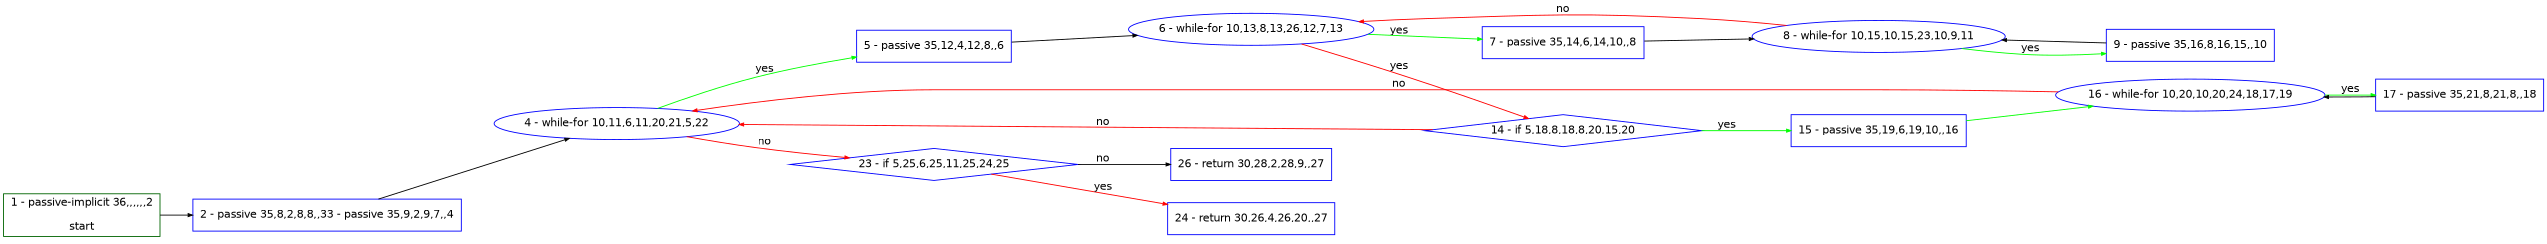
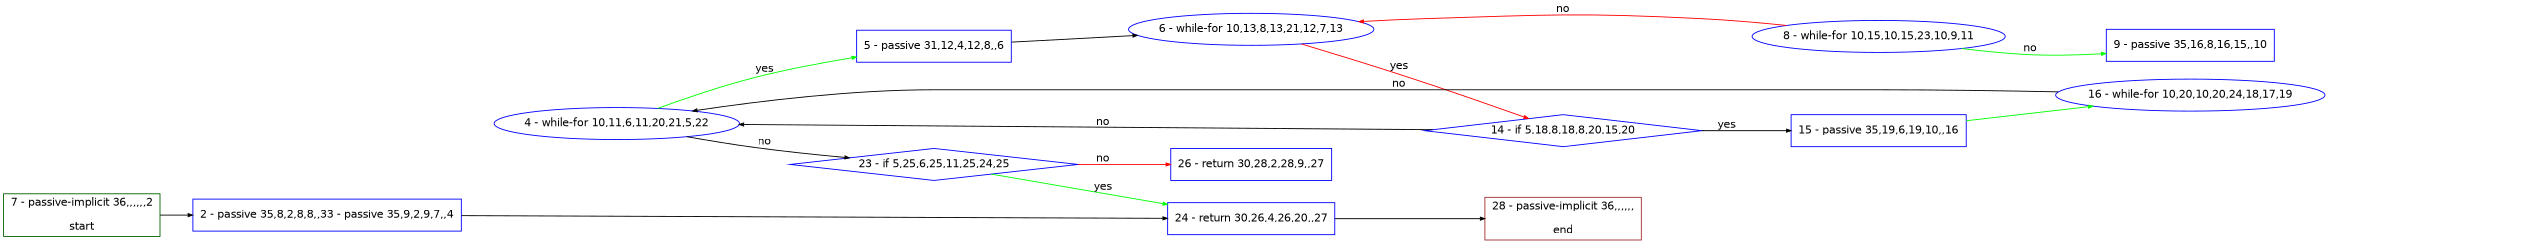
node "6 - while-for 10,13,8,13,26,12,7,13": label "6 - while-for 10,13,8,13,26,12,7,13" -> "6 - while-for 10,13,8,13,21,12,7,13"
edge "9 - passive 35,16,8,16,15,,10" -> "8 - while-for 10,15,10,15,23,10,9,11": removed
node "7 - passive 35,14,6,14,10,,8": removed
node "5 - passive 35,12,4,12,8,,6": label "5 - passive 35,12,4,12,8,,6" -> "5 - passive 31,12,4,12,8,,6"
edge "8 - while-for 10,15,10,15,23,10,9,11" -> "9 - passive 35,16,8,16,15,,10": label "yes" -> "no"
edge "16 - while-for 10,20,10,20,24,18,17,19" -> "4 - while-for 10,11,6,11,20,21,5,22": color #ff0000 -> #000000
node "17 - passive 35,21,8,21,8,,18": removed
edge "14 - if 5,18,8,18,8,20,15,20" -> "4 - while-for 10,11,6,11,20,21,5,22": color #ff0000 -> #000000
edge "14 - if 5,18,8,18,8,20,15,20" -> "15 - passive 35,19,6,19,10,,16": color #00ff00 -> #000000
edge "4 - while-for 10,11,6,11,20,21,5,22" -> "23 - if 5,25,6,25,11,25,24,25": color #ff0000 -> #000000
edge "23 - if 5,25,6,25,11,25,24,25" -> "26 - return 30,28,2,28,9,,27": color #000000 -> #ff0000
edge "2 - passive 35,8,2,8,8,,33 - passive 35,9,2,9,7,,4" -> "4 - while-for 10,11,6,11,20,21,5,22": now "2 - passive 35,8,2,8,8,,33 - passive 35,9,2,9,7,,4" -> "24 - return 30,26,4,26,20,,27"
edge "23 - if 5,25,6,25,11,25,24,25" -> "24 - return 30,26,4,26,20,,27": color #ff0000 -> #00ff00
node "1 - passive-implicit 36,,,,,,2 start": label "1 - passive-implicit 36,,,,,,2 start" -> "7 - passive-implicit 36,,,,,,2 start"
node "28 - passive-implicit 36,,,,,, end": added
